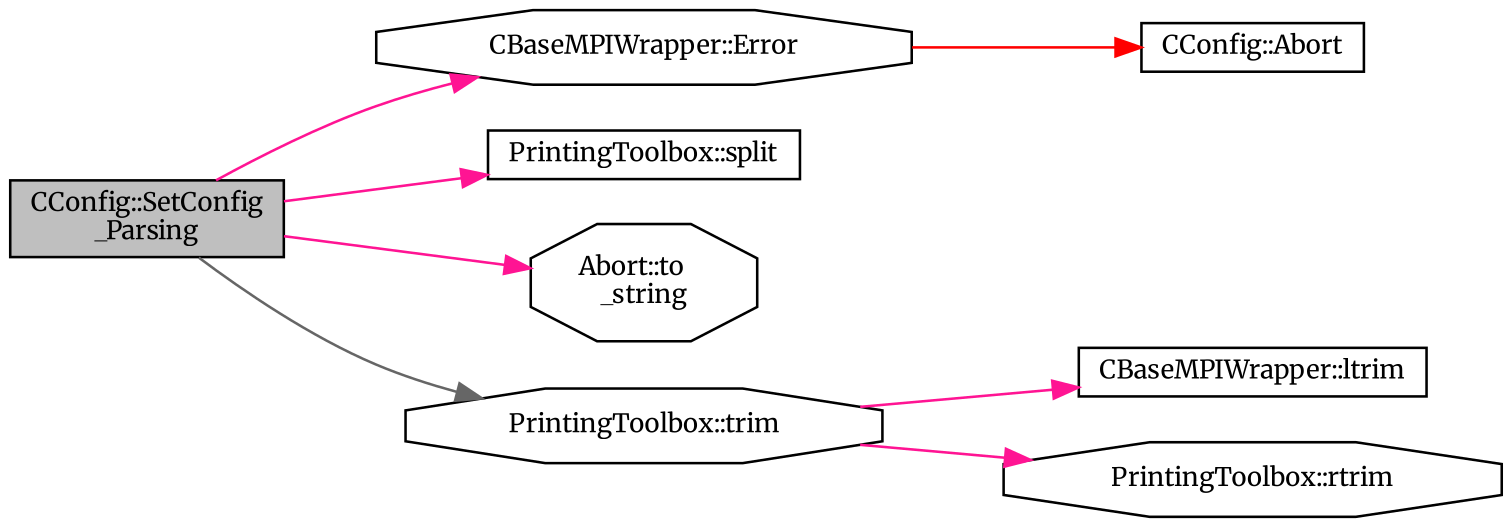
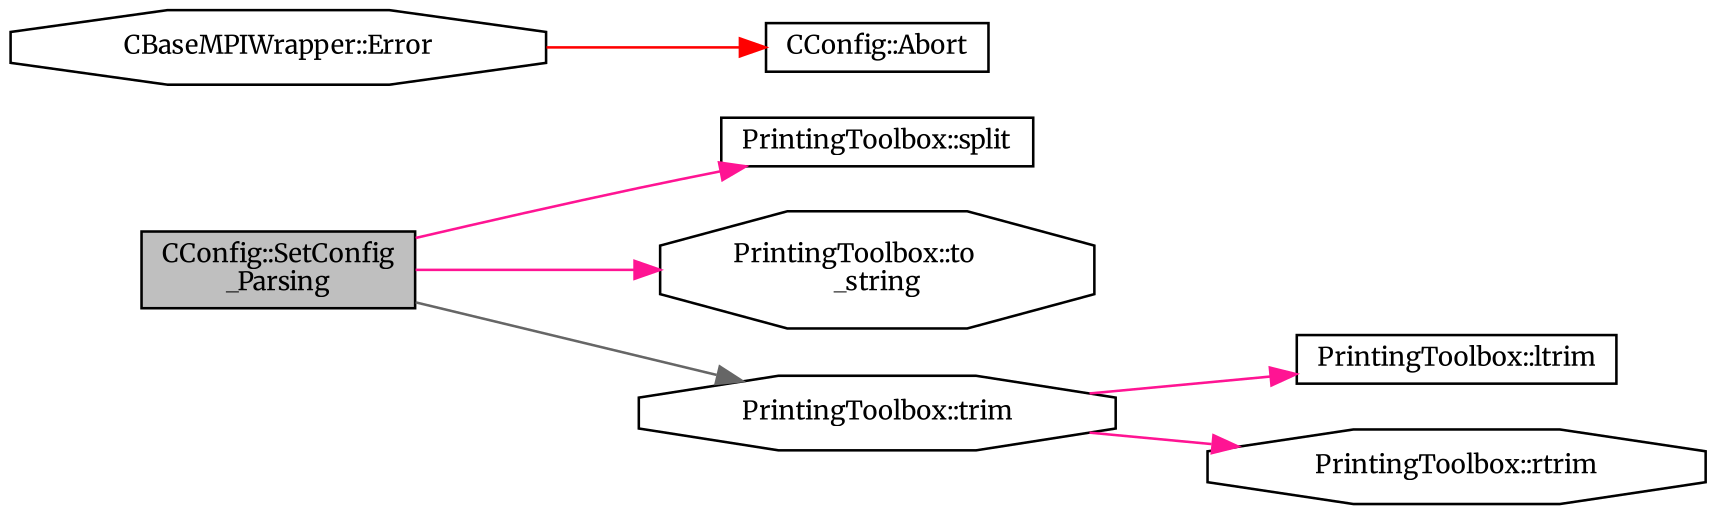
edge "CConfig::SetConfig _Parsing" -> "CBaseMPIWrapper::Error": removed
node "Abort::to _string": label "Abort::to _string" -> "PrintingToolbox::to _string"
node "CBaseMPIWrapper::ltrim": label "CBaseMPIWrapper::ltrim" -> "PrintingToolbox::ltrim"
